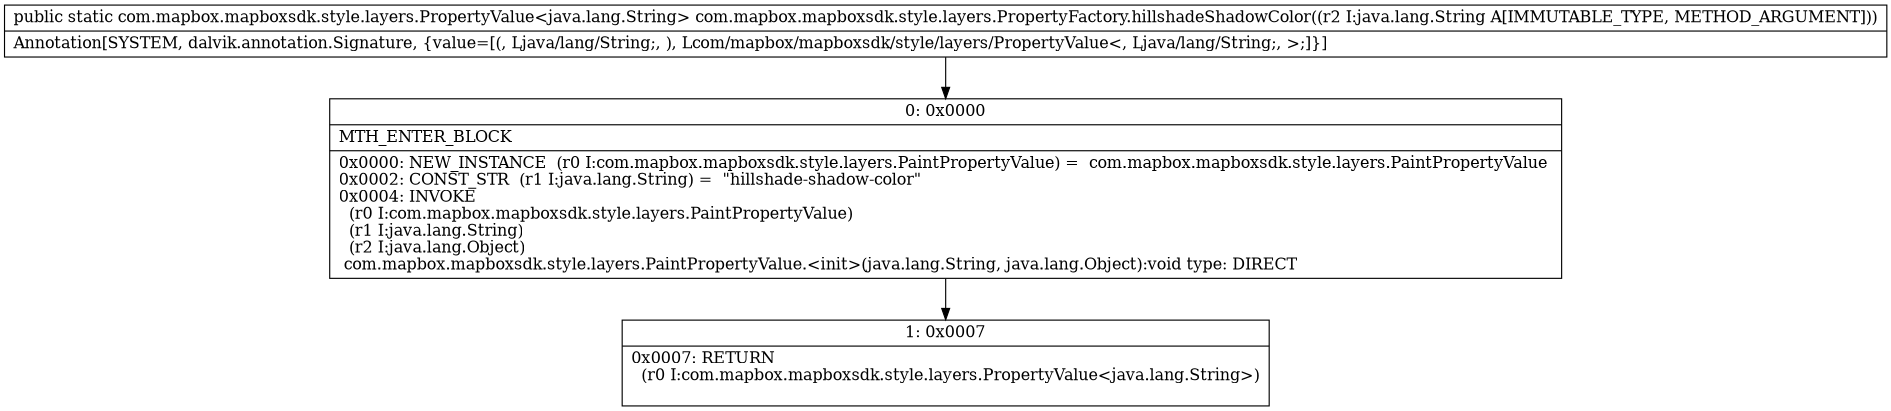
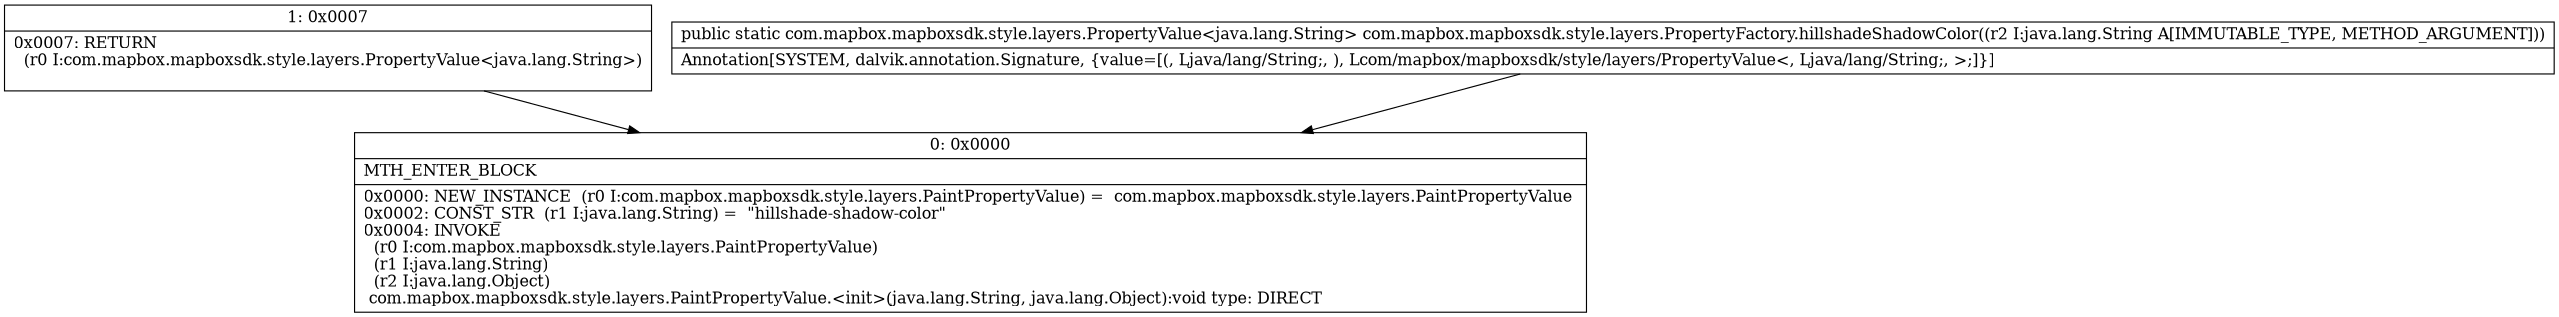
edge "0: 0x0000" -> "1: 0x0007": reversed
